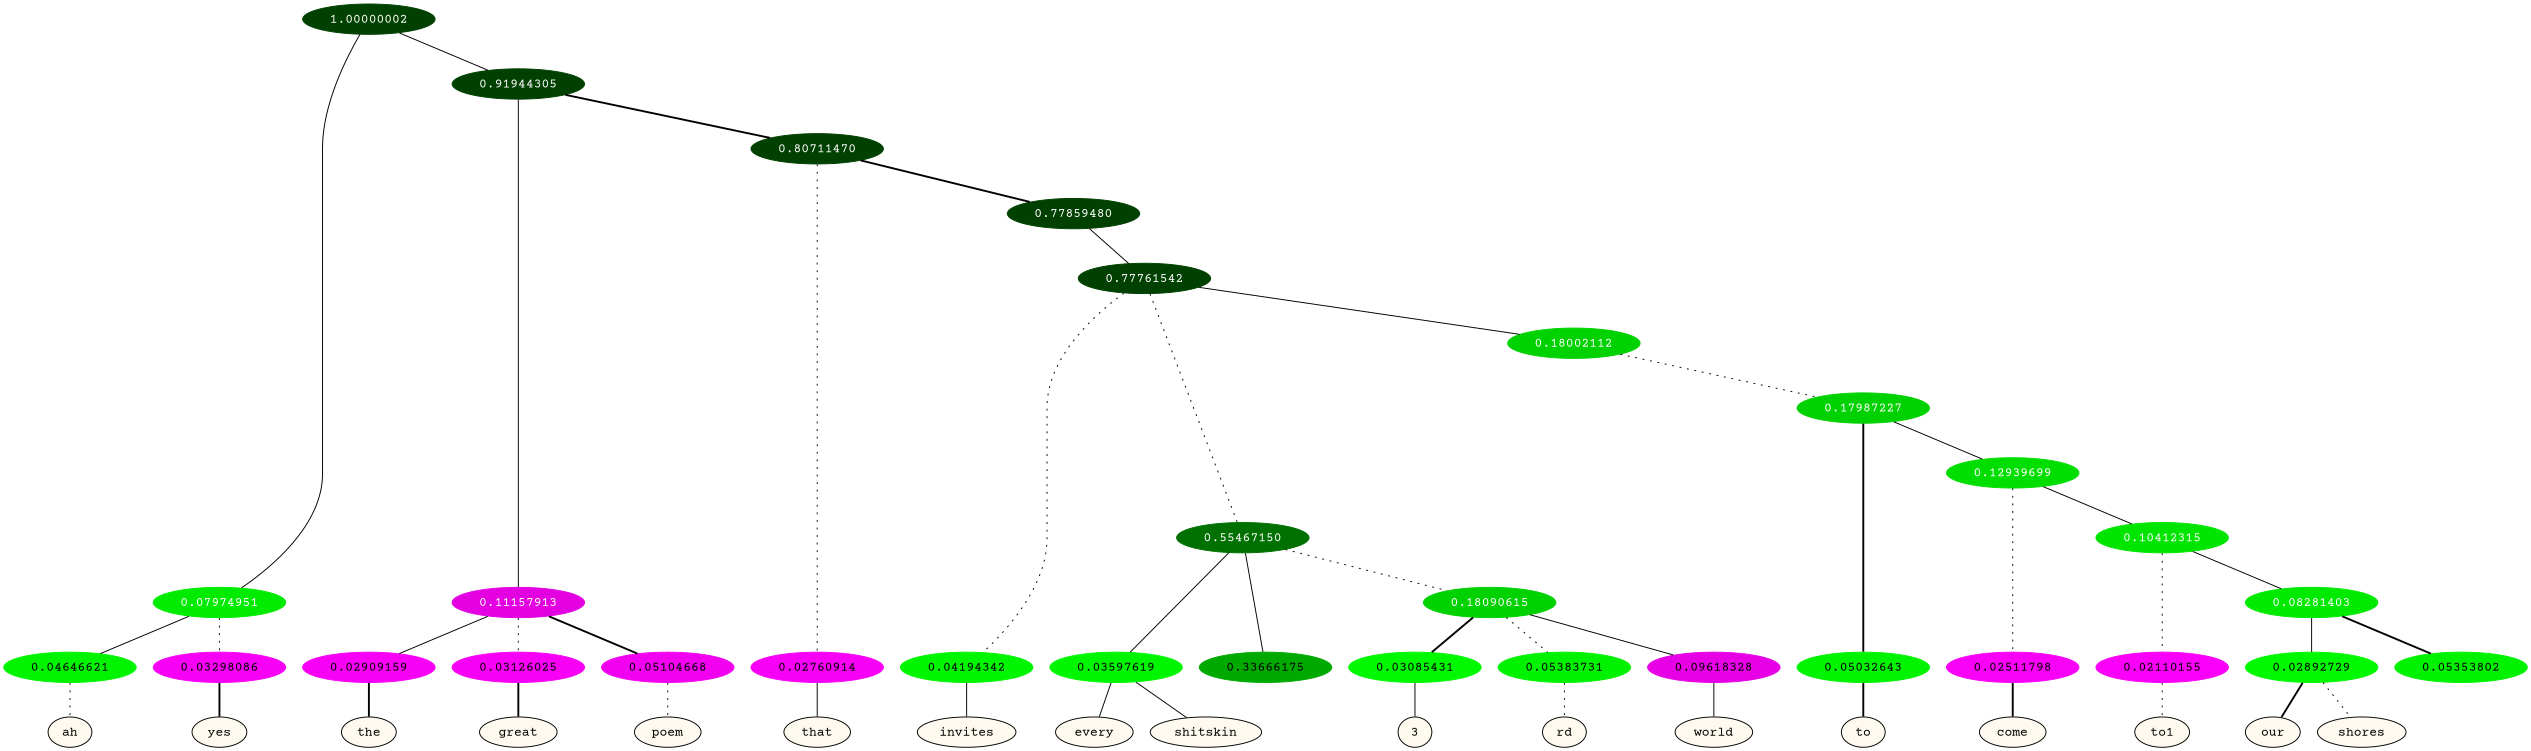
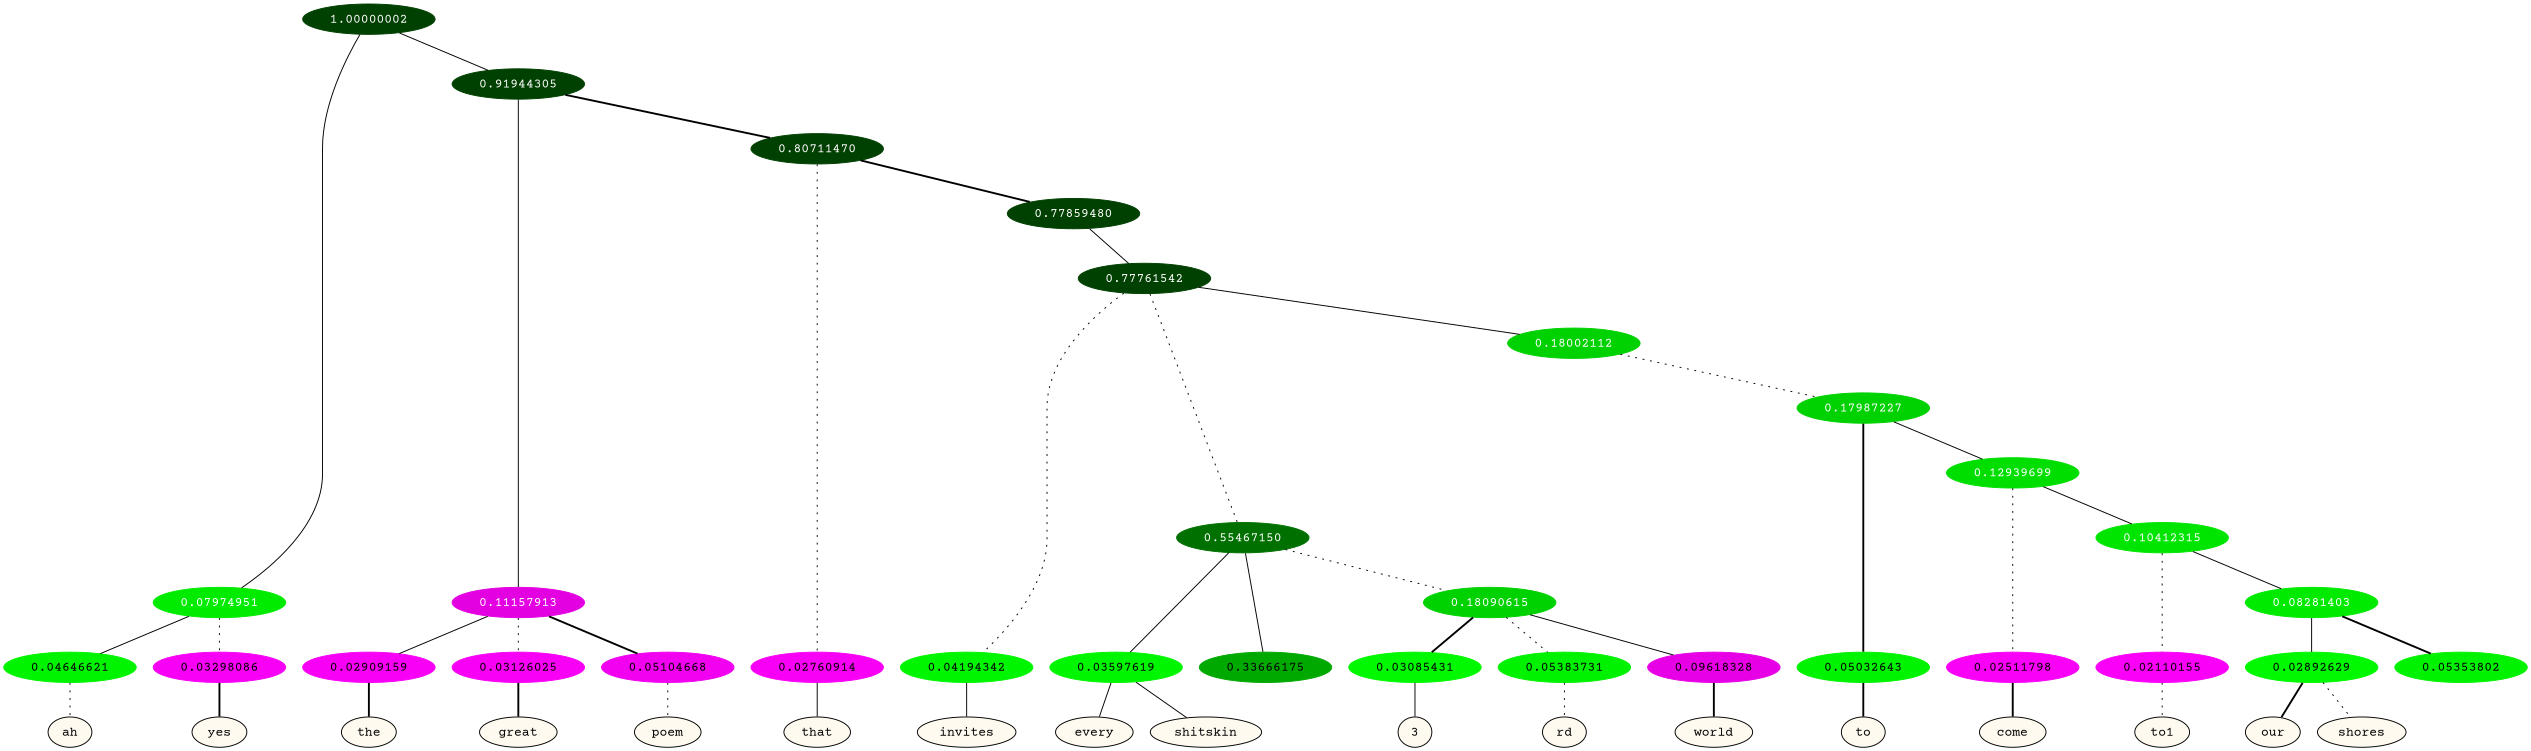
node "0.02892729": label "0.02892729" -> "0.02892629"
edge "0.09618328" -- "world": style solid -> bold
